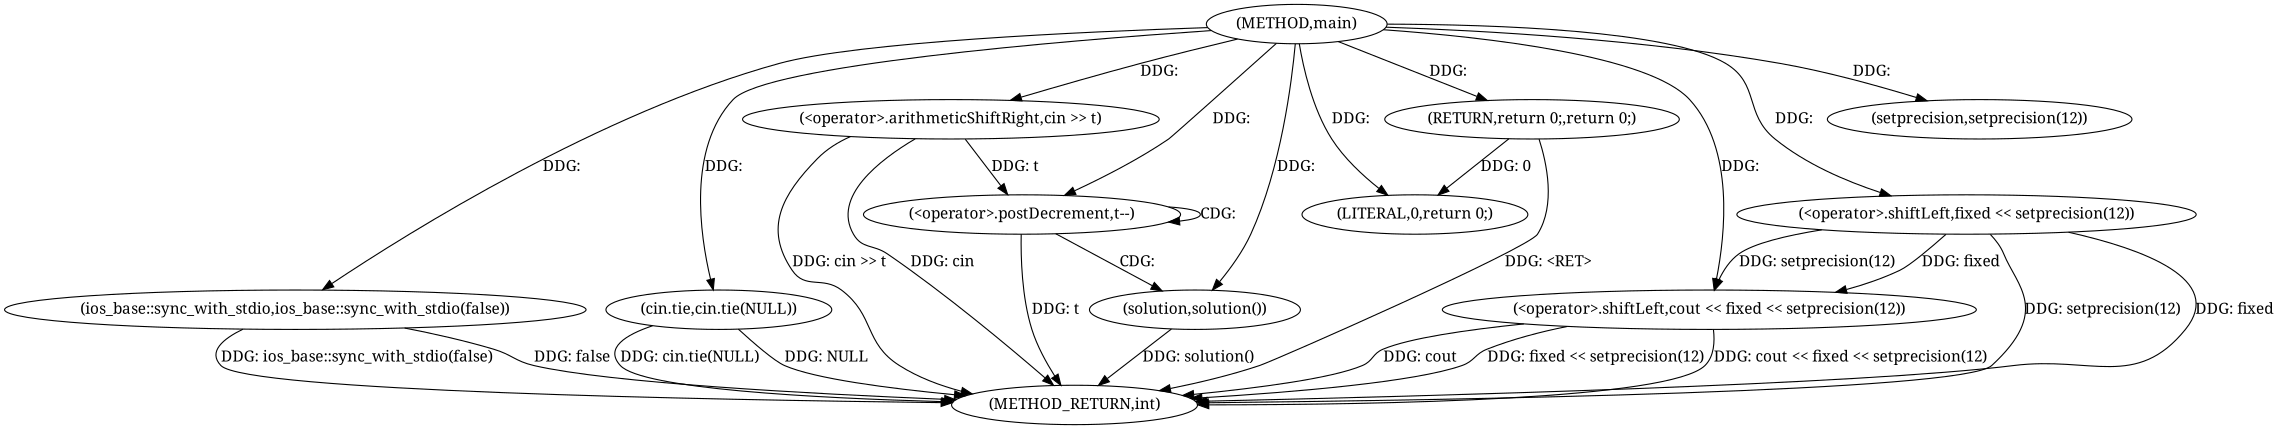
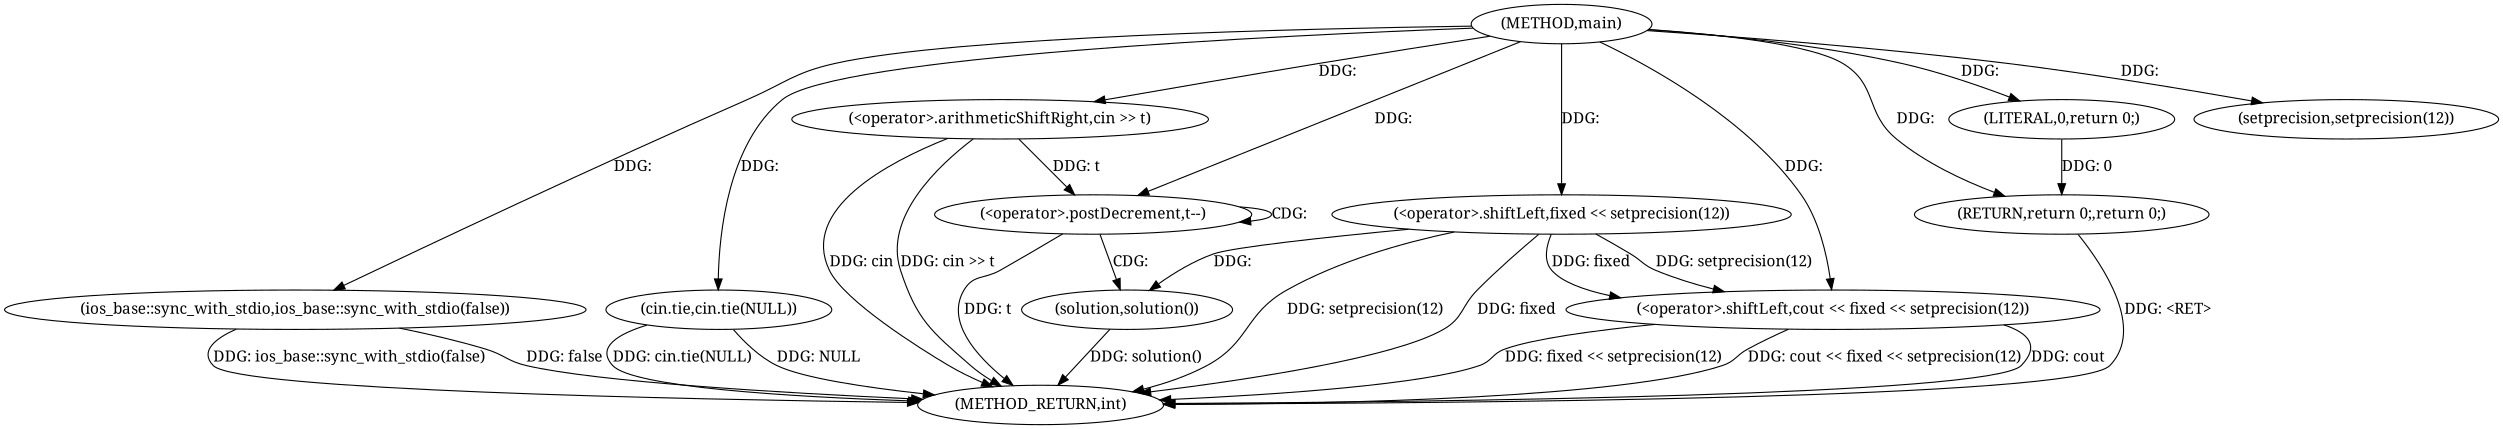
edge "(RETURN,return 0;,return 0;)" -> "(LITERAL,0,return 0;)": reversed
edge "(METHOD,main)" -> "(solution,solution())": now "(<operator>.shiftLeft,fixed << setprecision(12))" -> "(solution,solution())"
